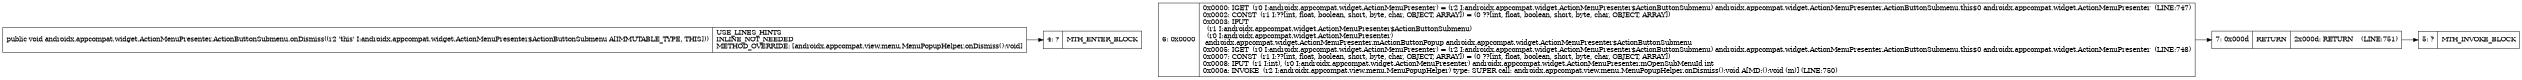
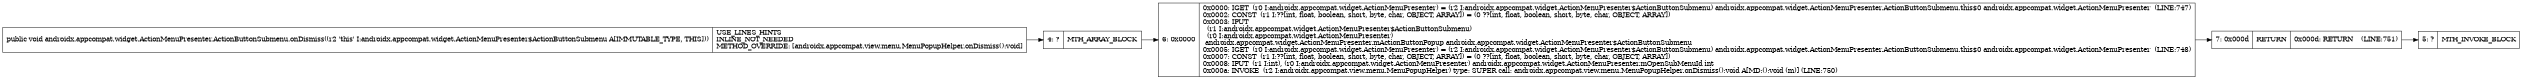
node "4: ?": text "MTH_ENTER_BLOCK" -> "MTH_ARRAY_BLOCK"
edge "4: ?" -> "6: 0x0000": added
node "7: 0x000d": text "2x000d: RETURN    (LINE:751)" -> "0x000d: RETURN    (LINE:751)"
